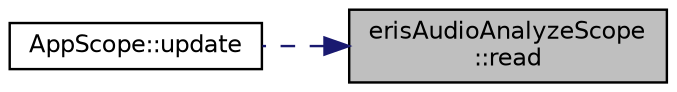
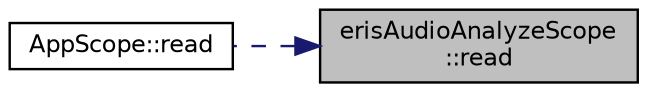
node "AppScope::update": label "AppScope::update" -> "AppScope::read"
